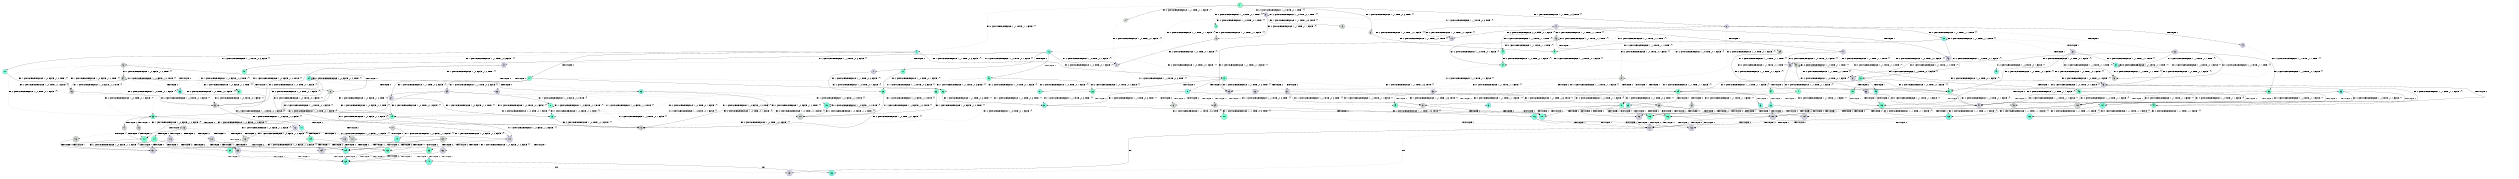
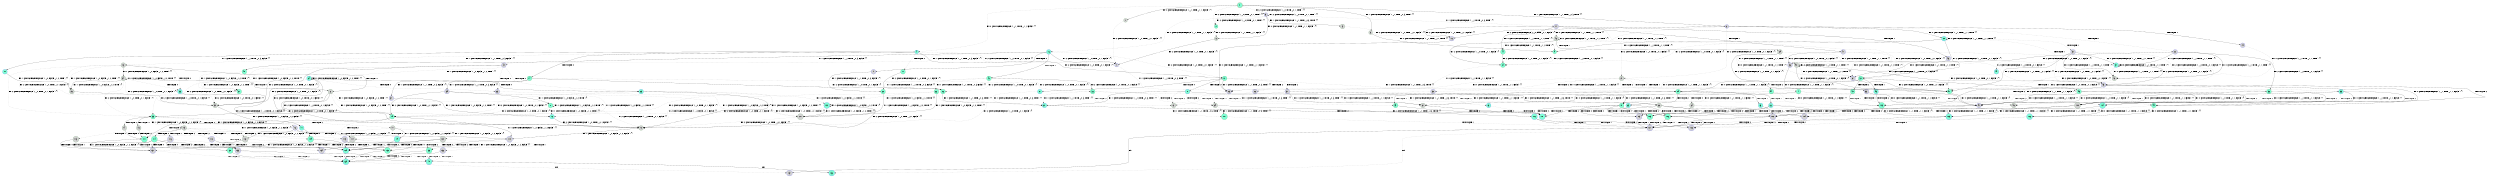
edge "39" -> "110": now "72" -> "110"
